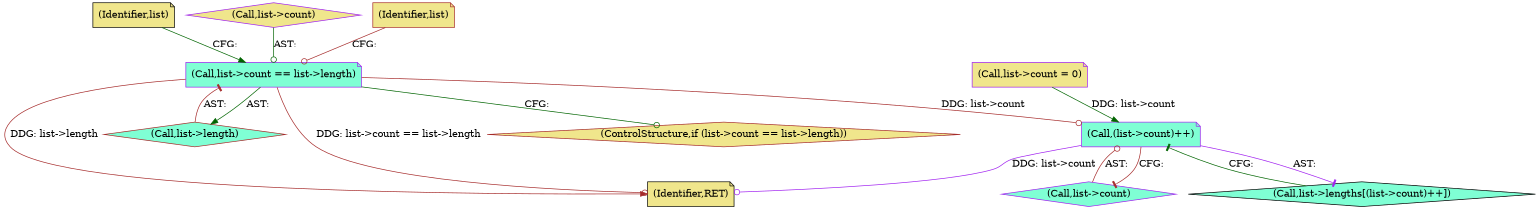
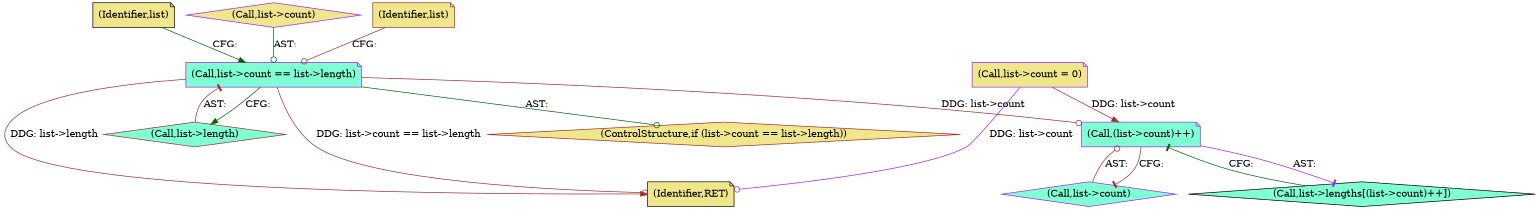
edge "(Call,list->count = 0)" -> "(Call,(list->count)++)": color darkgreen -> brown
edge "(Call,list->count == list->length)" -> "(Call,list->length)": label "AST: " -> "CFG: "
edge "(Call,list->count == list->length)" -> "(ControlStructure,if (list->count == list->length))": label "CFG: " -> "AST: "
edge "(Call,(list->count)++)" -> "(Identifier,RET)": now "(Call,list->count = 0)" -> "(Identifier,RET)"
